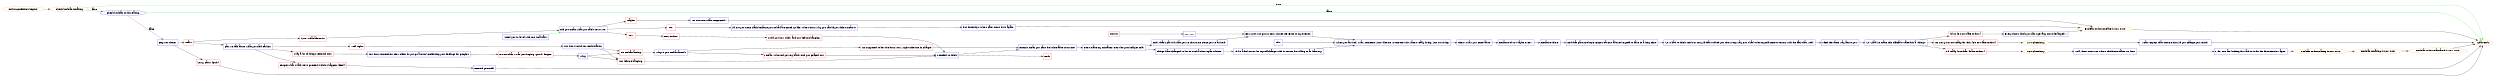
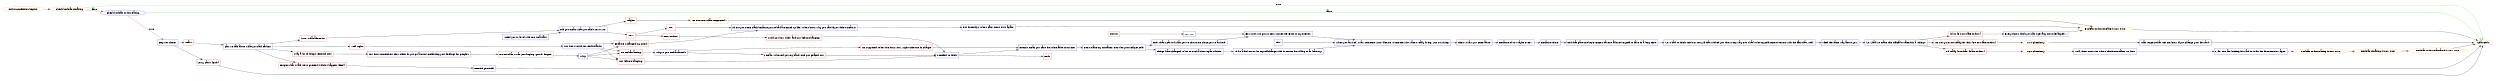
node "I'm not sure what I expected...": color blue -> orange
edge "Did you mean what you said? Yes or no." -> "No.": now "Yes." -> "No."
edge "Check boolean ArthurDating" -> "Hey. You there?": label "false" -> "true"
edge "I need you to level with me, smartass." -> "Did you mean what you said? Yes or no.": color green -> black
edge "Yeah?" -> "Sure. What about it?": now "Can we talk about what you said earlier?" -> "Sure. What about it?"
node "I can respect that. Let me know if you change your mind.": label "I can respect that. Let me know if you change your mind." -> "I can respect that. Let me know if you change your forward."
node "Because I changed my mind.": added
